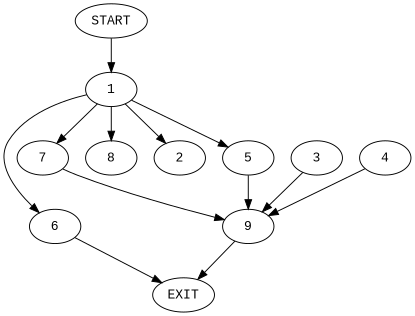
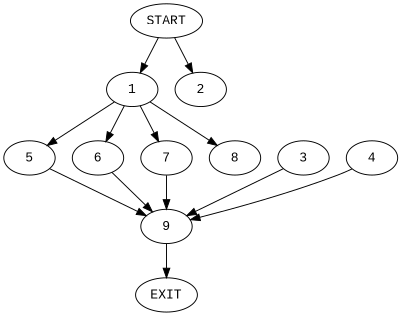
edge "1" -> "2": now "START" -> "2"
edge "6" -> "EXIT": now "6" -> "9"
